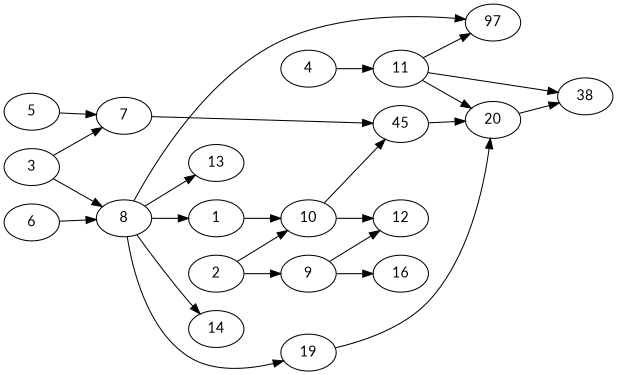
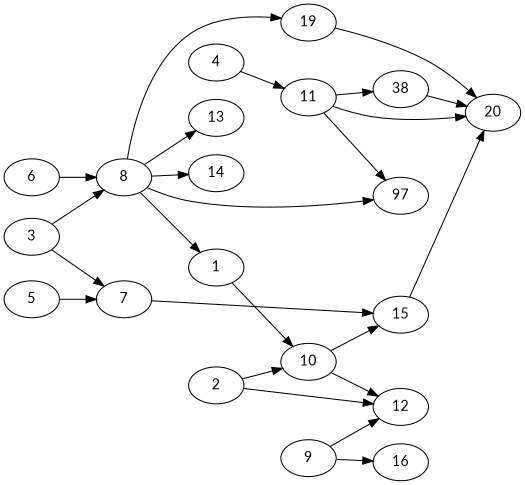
edge "20" -> "38": reversed
node "45": label "45" -> "15"
edge "2" -> "9": now "2" -> "12"
